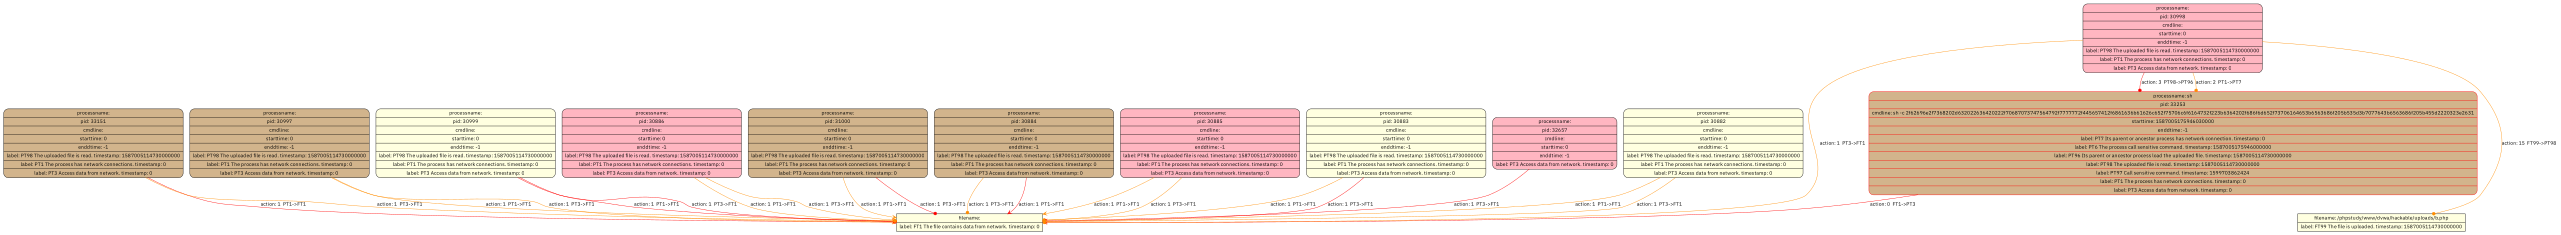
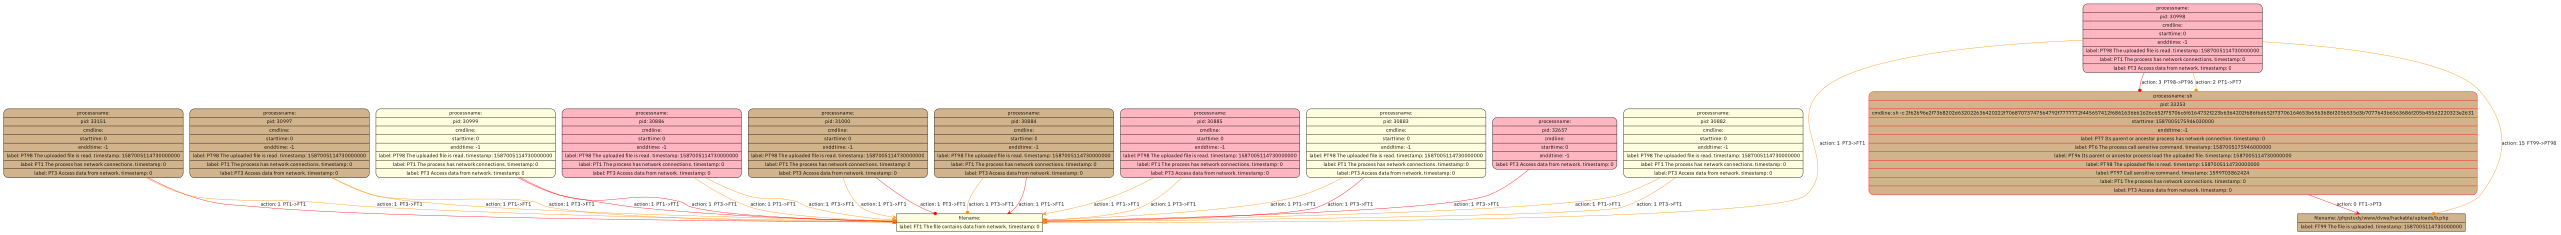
edge "processname: sh" -> "filename:": now "processname: sh" -> "filename: /phpstudy/www/dvwa/hackable/uploads/b.php"
node "filename: /phpstudy/www/dvwa/hackable/uploads/b.php": fillcolor lightyellow -> tan
